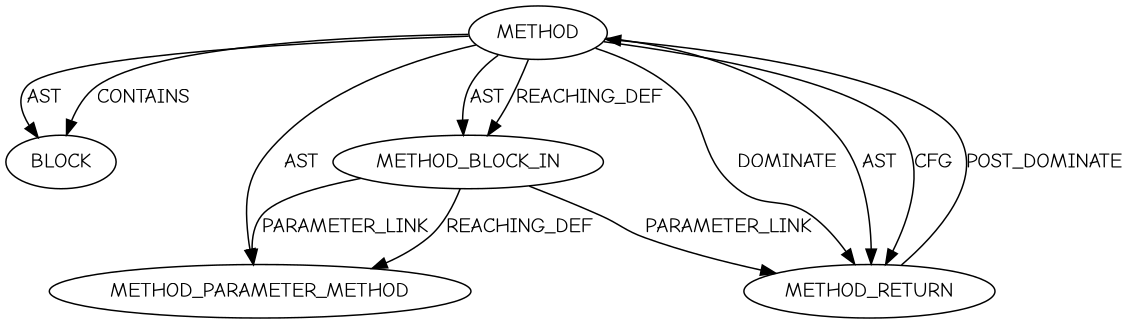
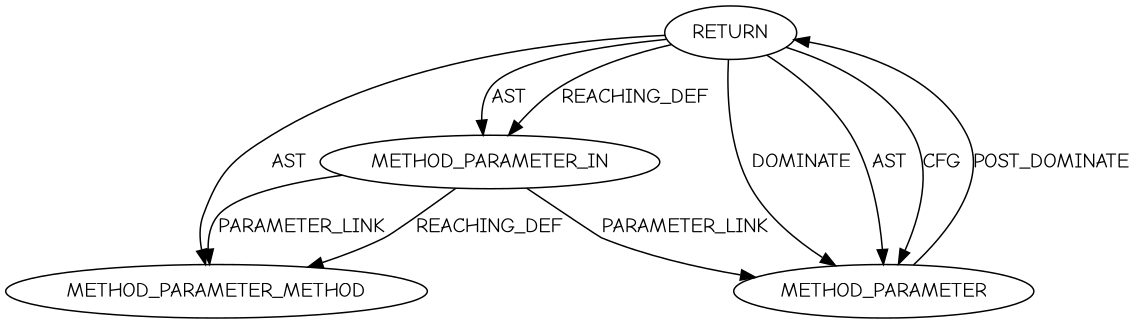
node "METHOD": label "METHOD" -> "RETURN"
node "BLOCK": removed
node "METHOD_BLOCK_IN": label "METHOD_BLOCK_IN" -> "METHOD_PARAMETER_IN"
node "METHOD_RETURN": label "METHOD_RETURN" -> "METHOD_PARAMETER"
